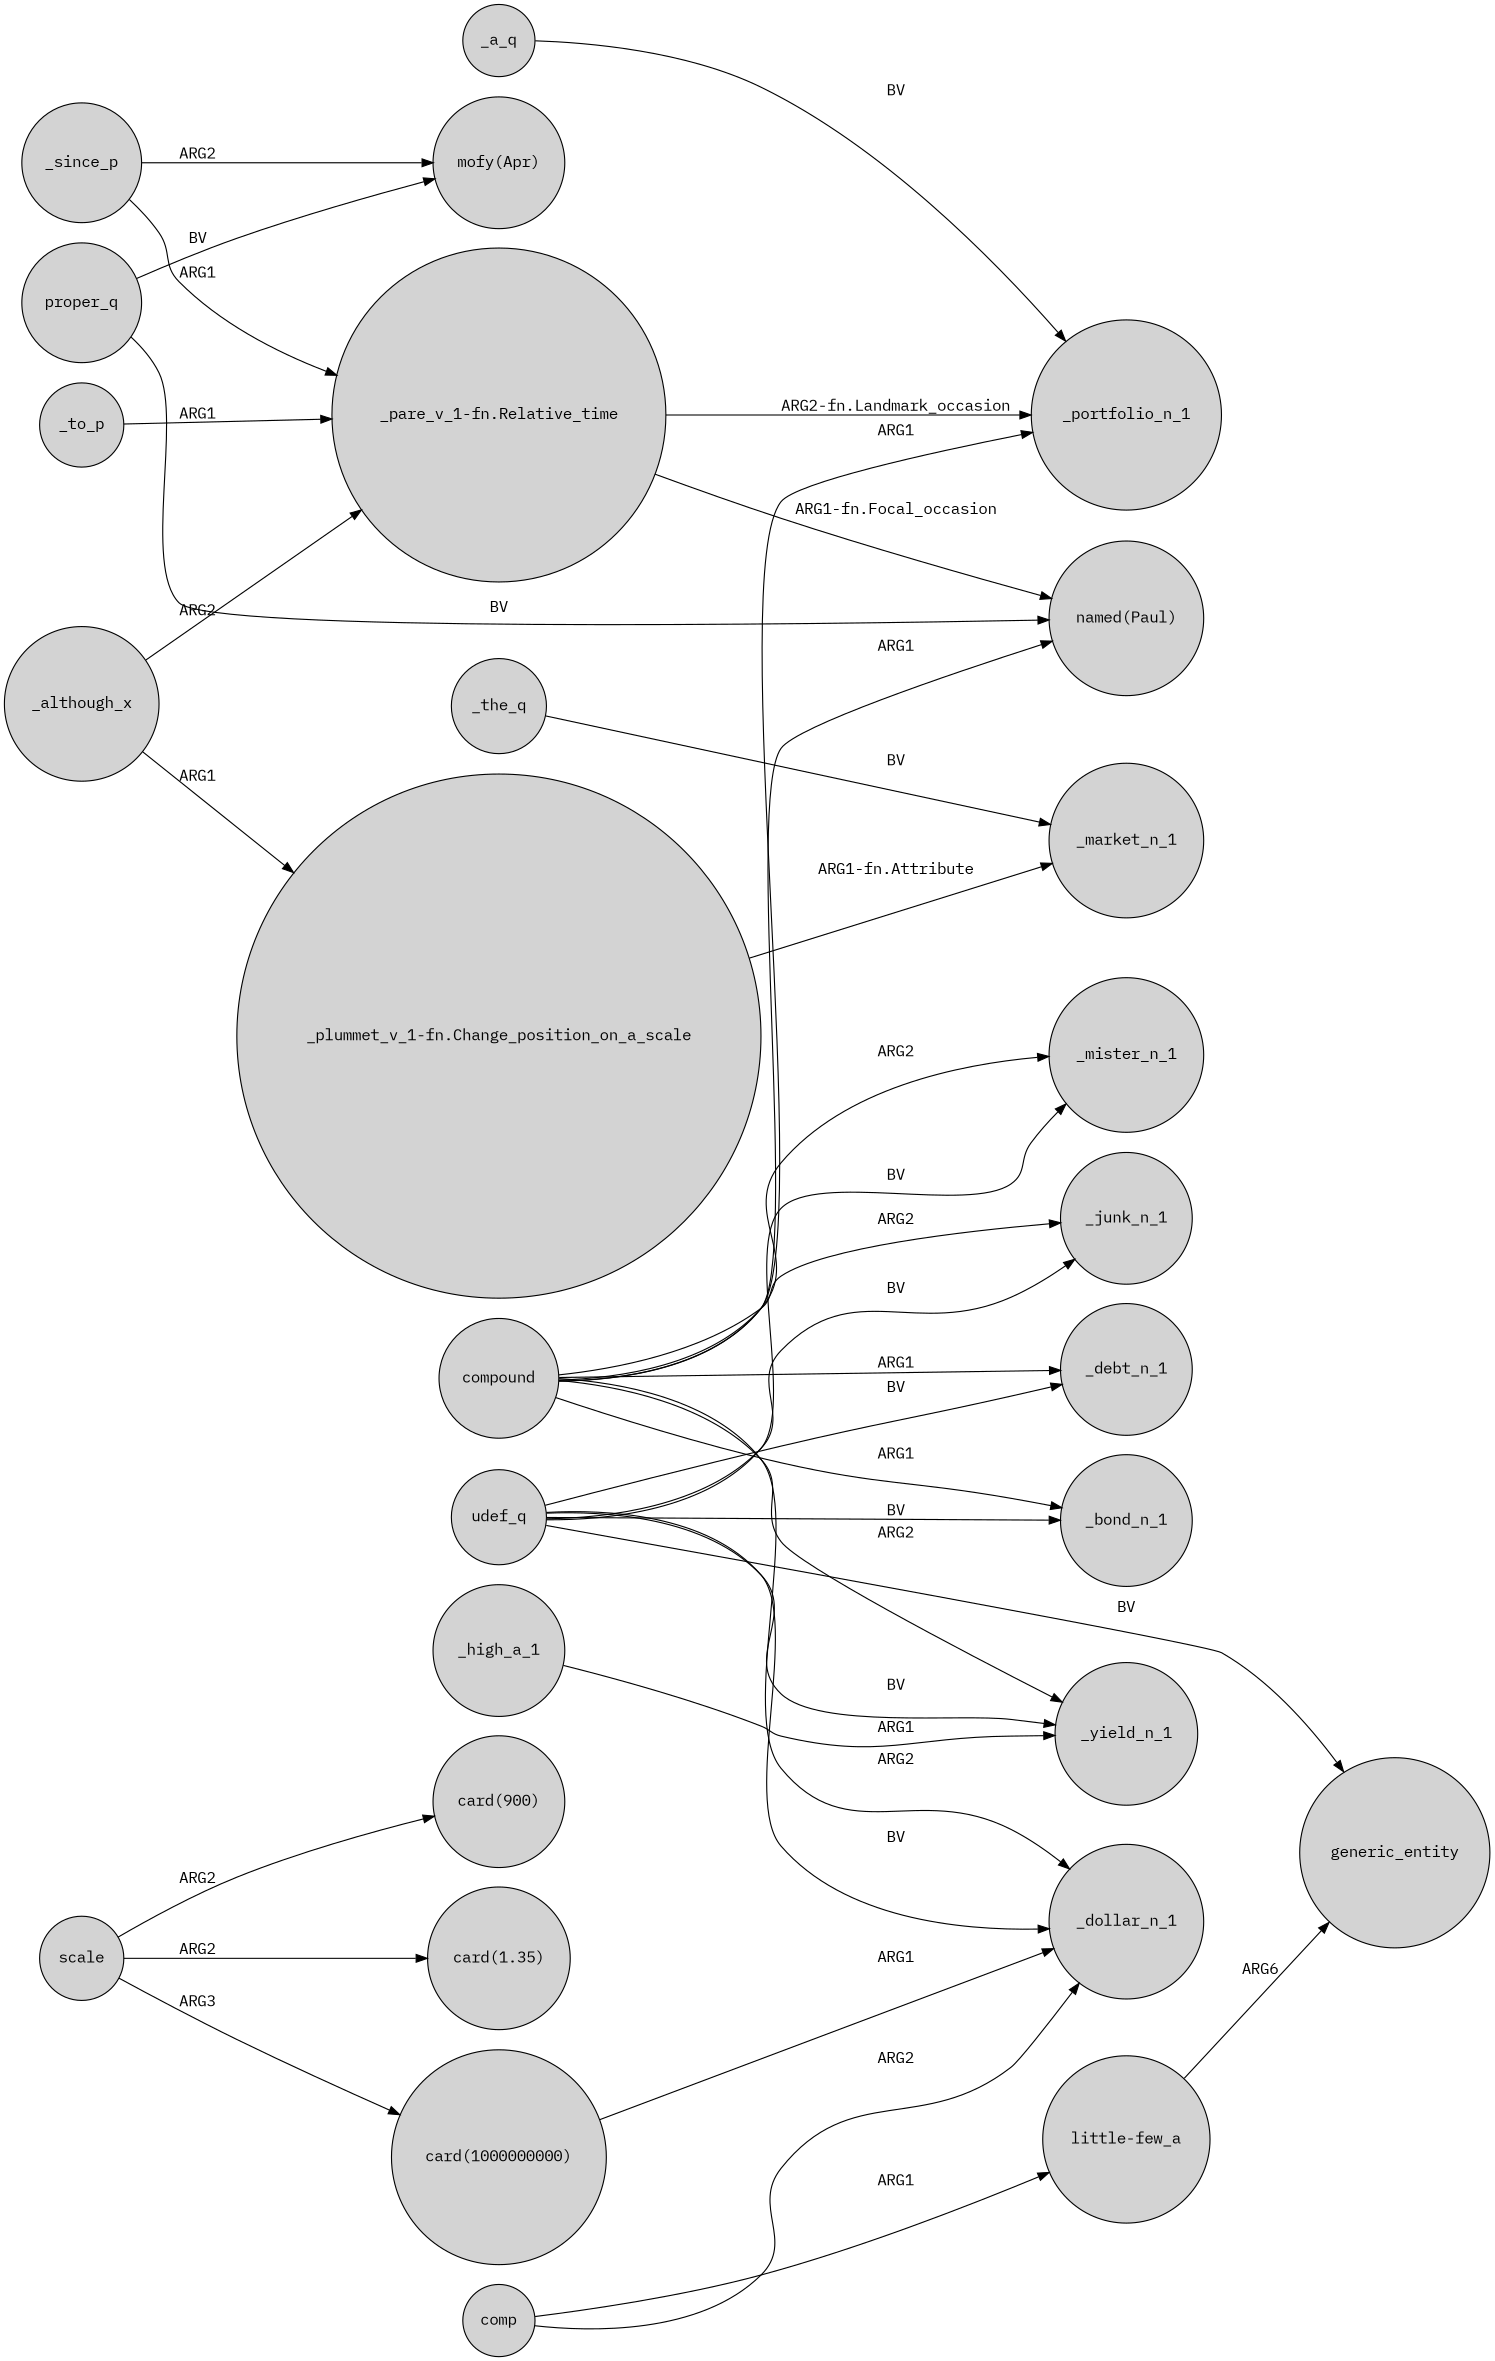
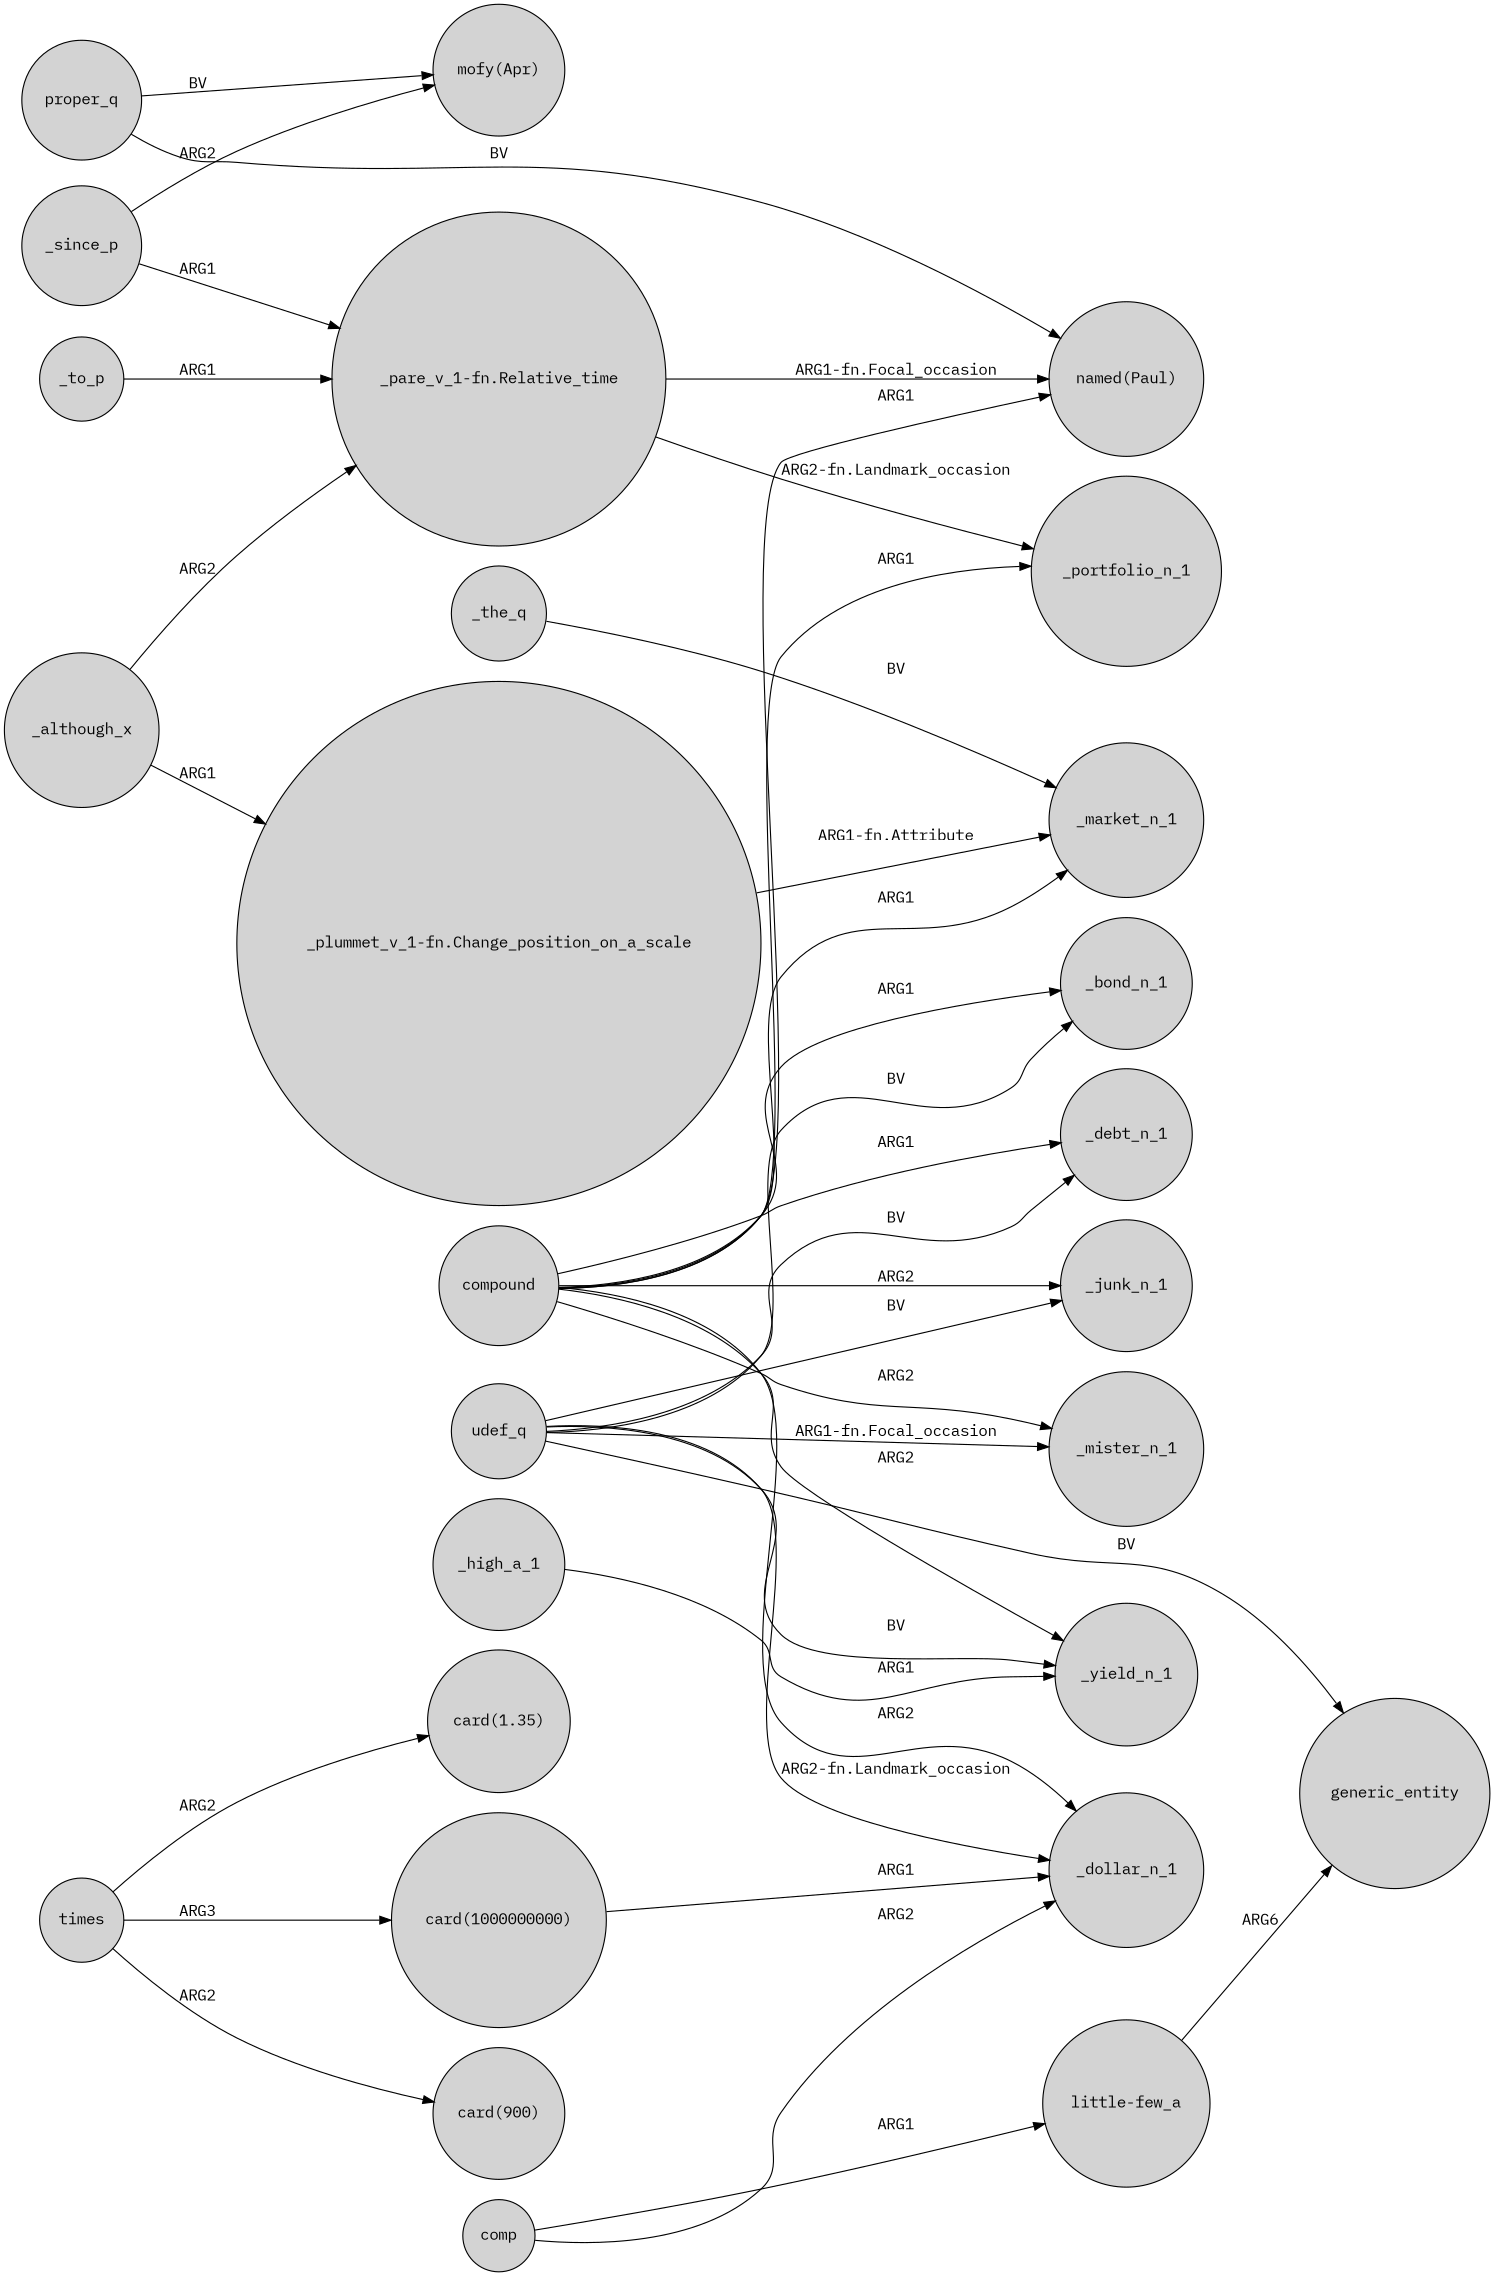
node "_a_q": removed
edge "compound" -> "_market_n_1": added, label "ARG1"
edge "udef_q" -> "_mister_n_1": label "BV" -> "ARG1-fn.Focal_occasion"
edge "udef_q" -> "_dollar_n_1": label "BV" -> "ARG2-fn.Landmark_occasion"
node "scale": label "scale" -> "times"
